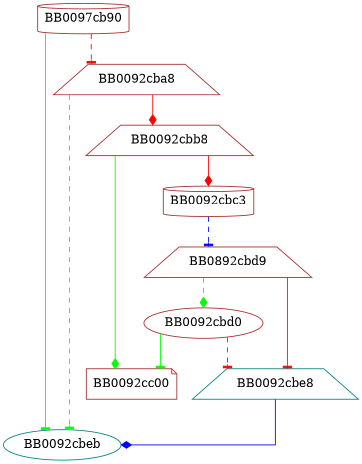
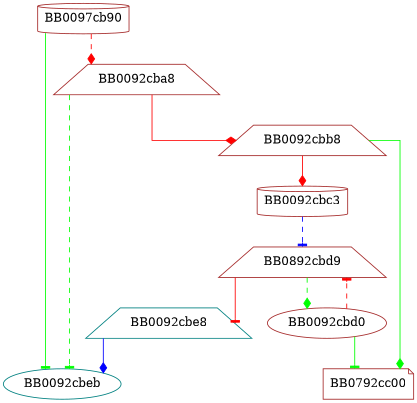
edge "BB0097cb90" -> "BB0092cba8": arrowhead tee -> diamond
edge "BB0092cbd0" -> "BB0092cbe8": now "BB0092cbd0" -> "BB0892cbd9"
node "BB0092cc00": label "BB0092cc00" -> "BB0792cc00"
